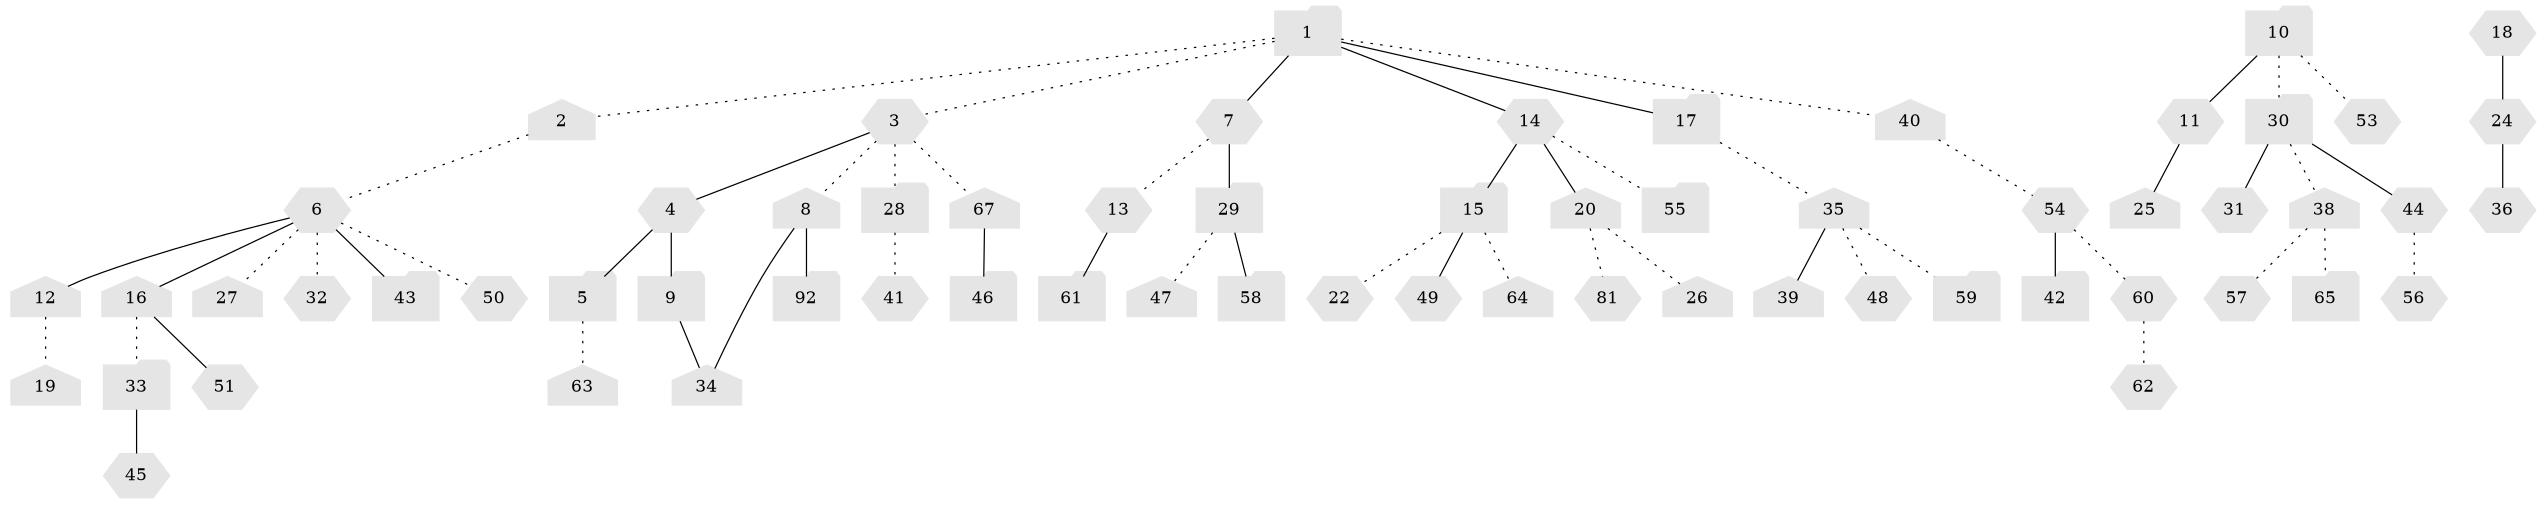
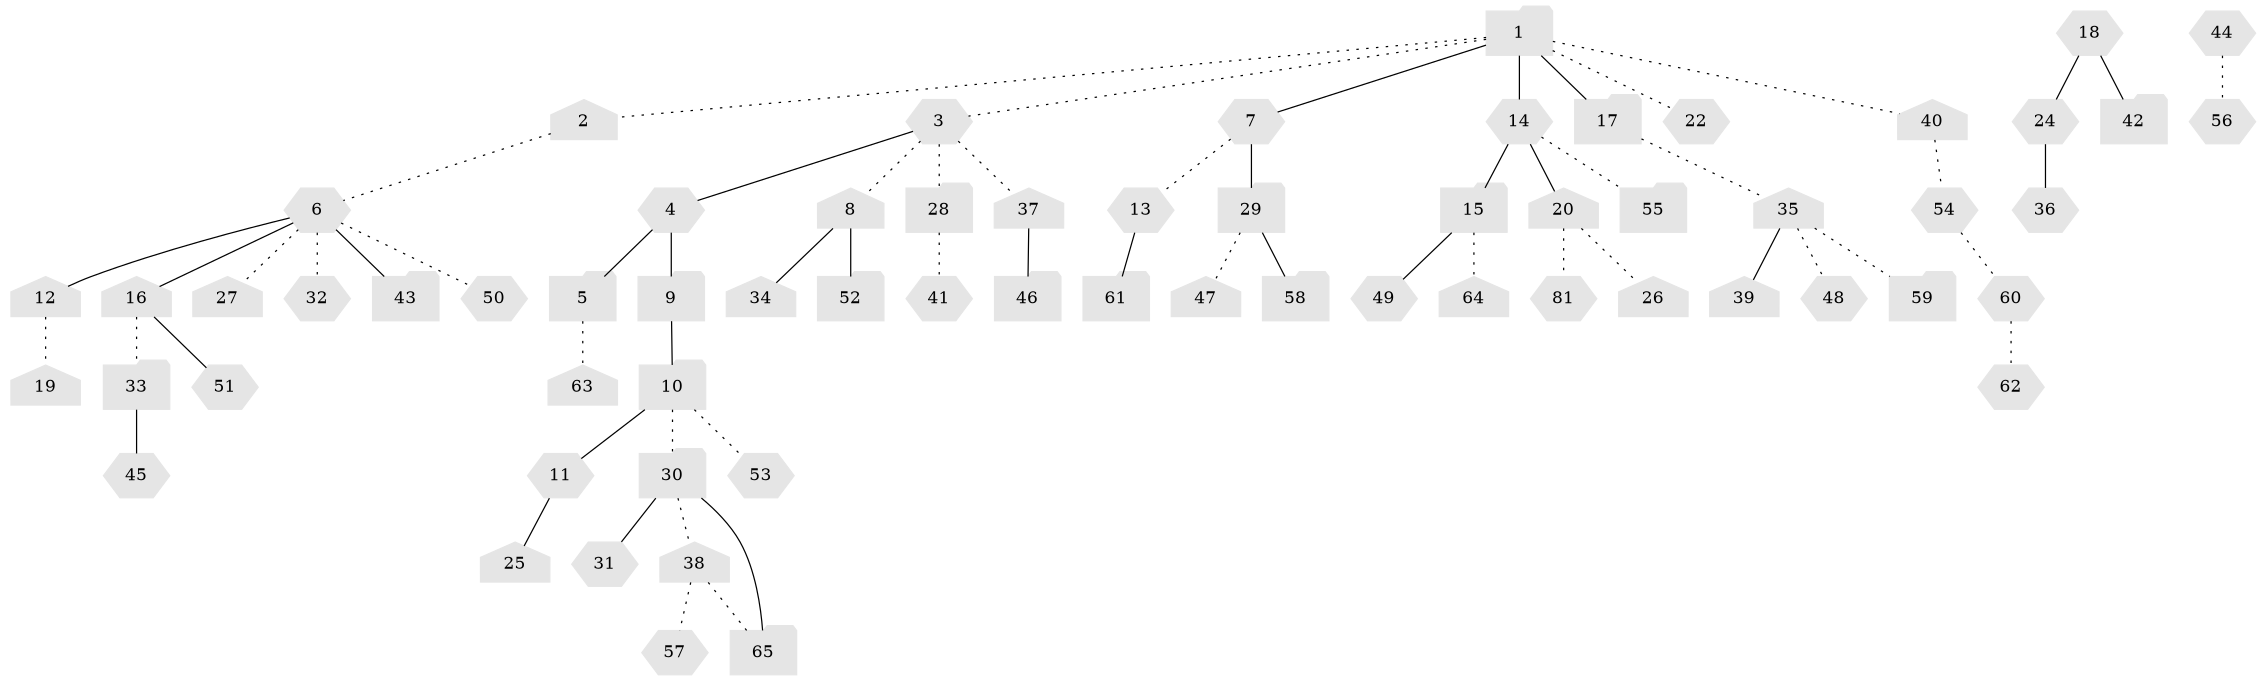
edge "30" -- "44": now "30" -- "65"
node "67": label "67" -> "37"
edge "54" -- "42": now "18" -- "42"
edge "15" -- "22": now "1" -- "22"
node "92": label "92" -> "52"
edge "9" -- "34": now "9" -- "10"
